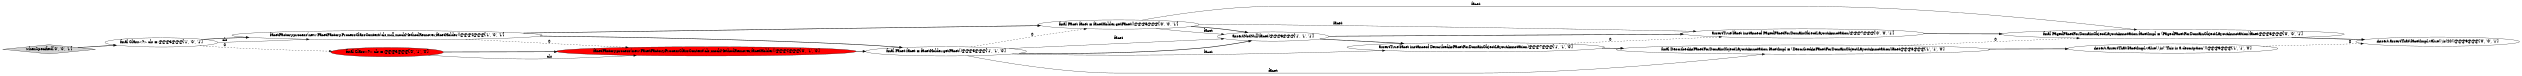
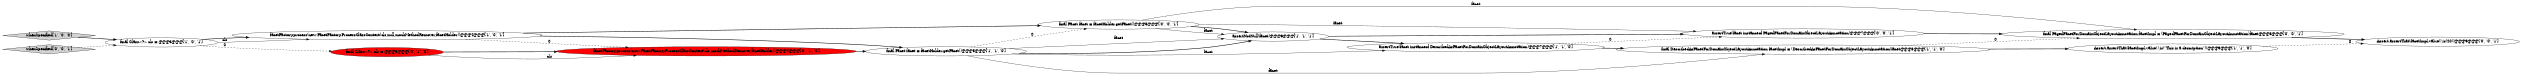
node "whenSpecified['1', '0', '0']": added
edge "whenSpecified['0', '0', '1']" -> "final Class<?> cls = @@@3@@@['1', '0', '1']": style bold -> dashed
